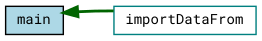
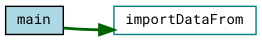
edge "importDataFrom" -> "main": reversed
